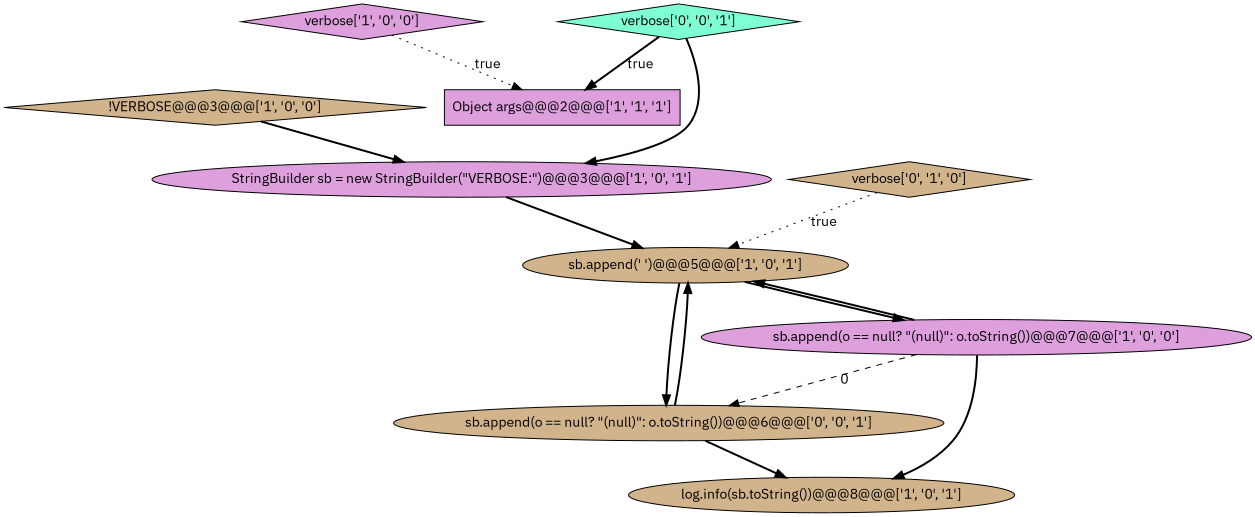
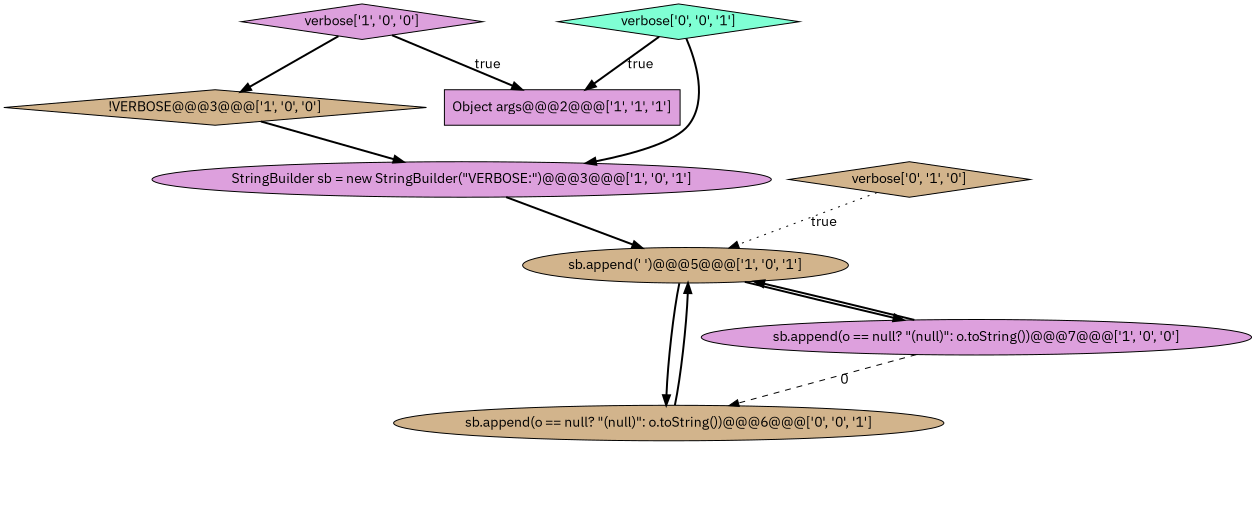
edge "verbose['1', '0', '0']" -> "Object args@@@2@@@['1', '1', '1']": style dotted -> bold
edge "verbose['1', '0', '0']" -> "!VERBOSE@@@3@@@['1', '0', '0']": added
node "log.info(sb.toString())@@@8@@@['1', '0', '1']": removed
